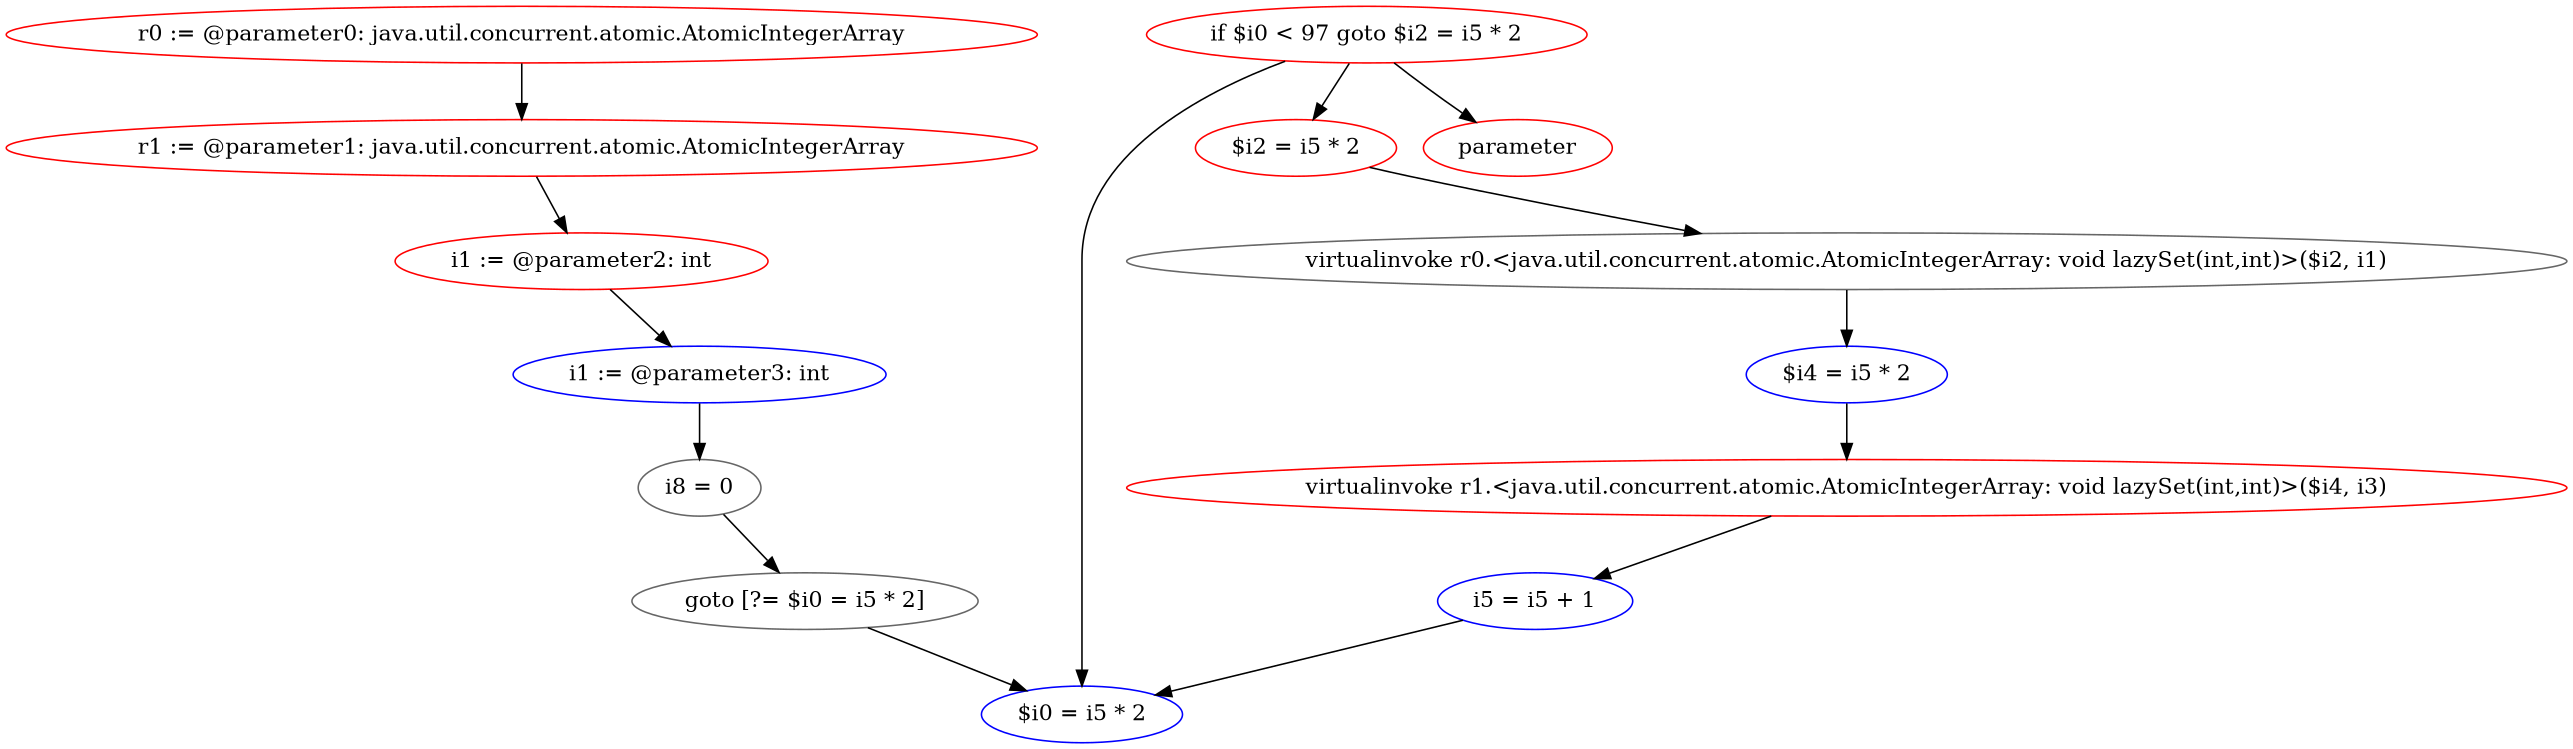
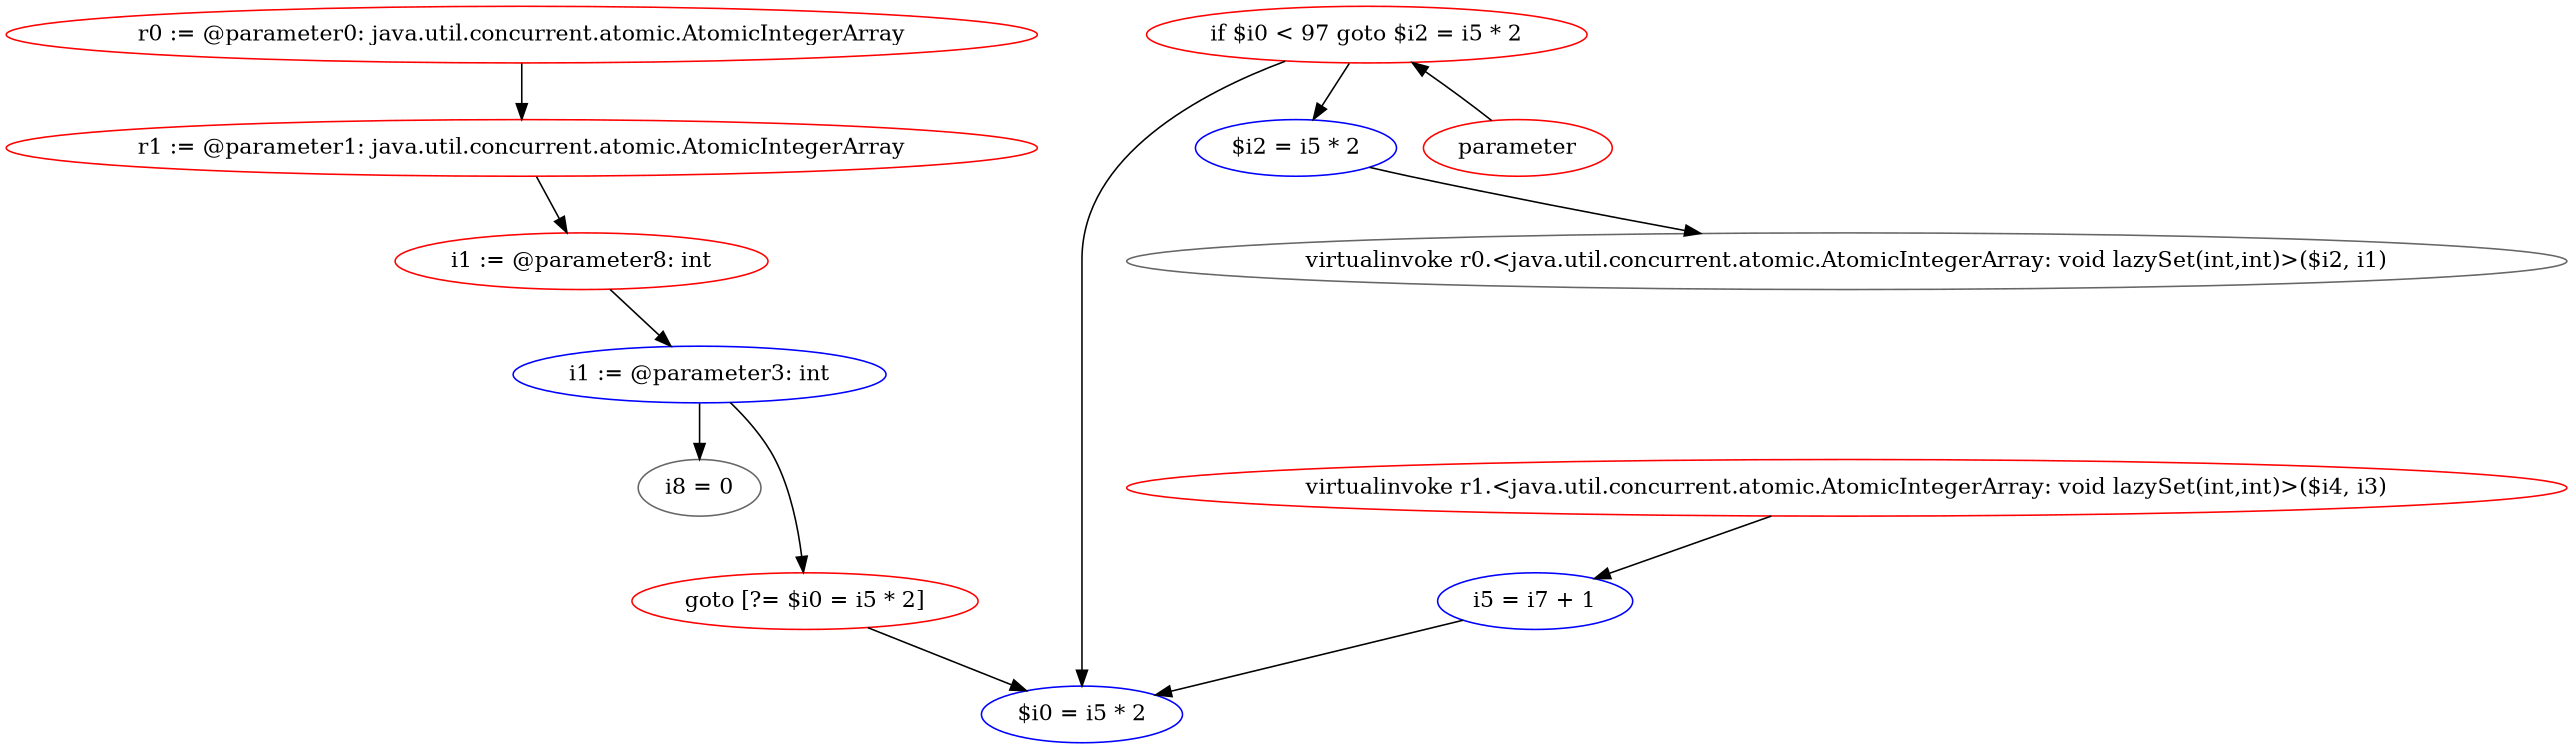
edge "if $i0 < 97 goto $i2 = i5 * 2" -> "parameter": reversed
node "$i2 = i5 * 2": color red -> blue
node "i1 := @parameter2: int": label "i1 := @parameter2: int" -> "i1 := @parameter8: int"
node "$i4 = i5 * 2": removed
edge "i8 = 0" -> "goto [?= $i0 = i5 * 2]": now "i1 := @parameter3: int" -> "goto [?= $i0 = i5 * 2]"
node "goto [?= $i0 = i5 * 2]": color gray40 -> red
node "i5 = i5 + 1": label "i5 = i5 + 1" -> "i5 = i7 + 1"
